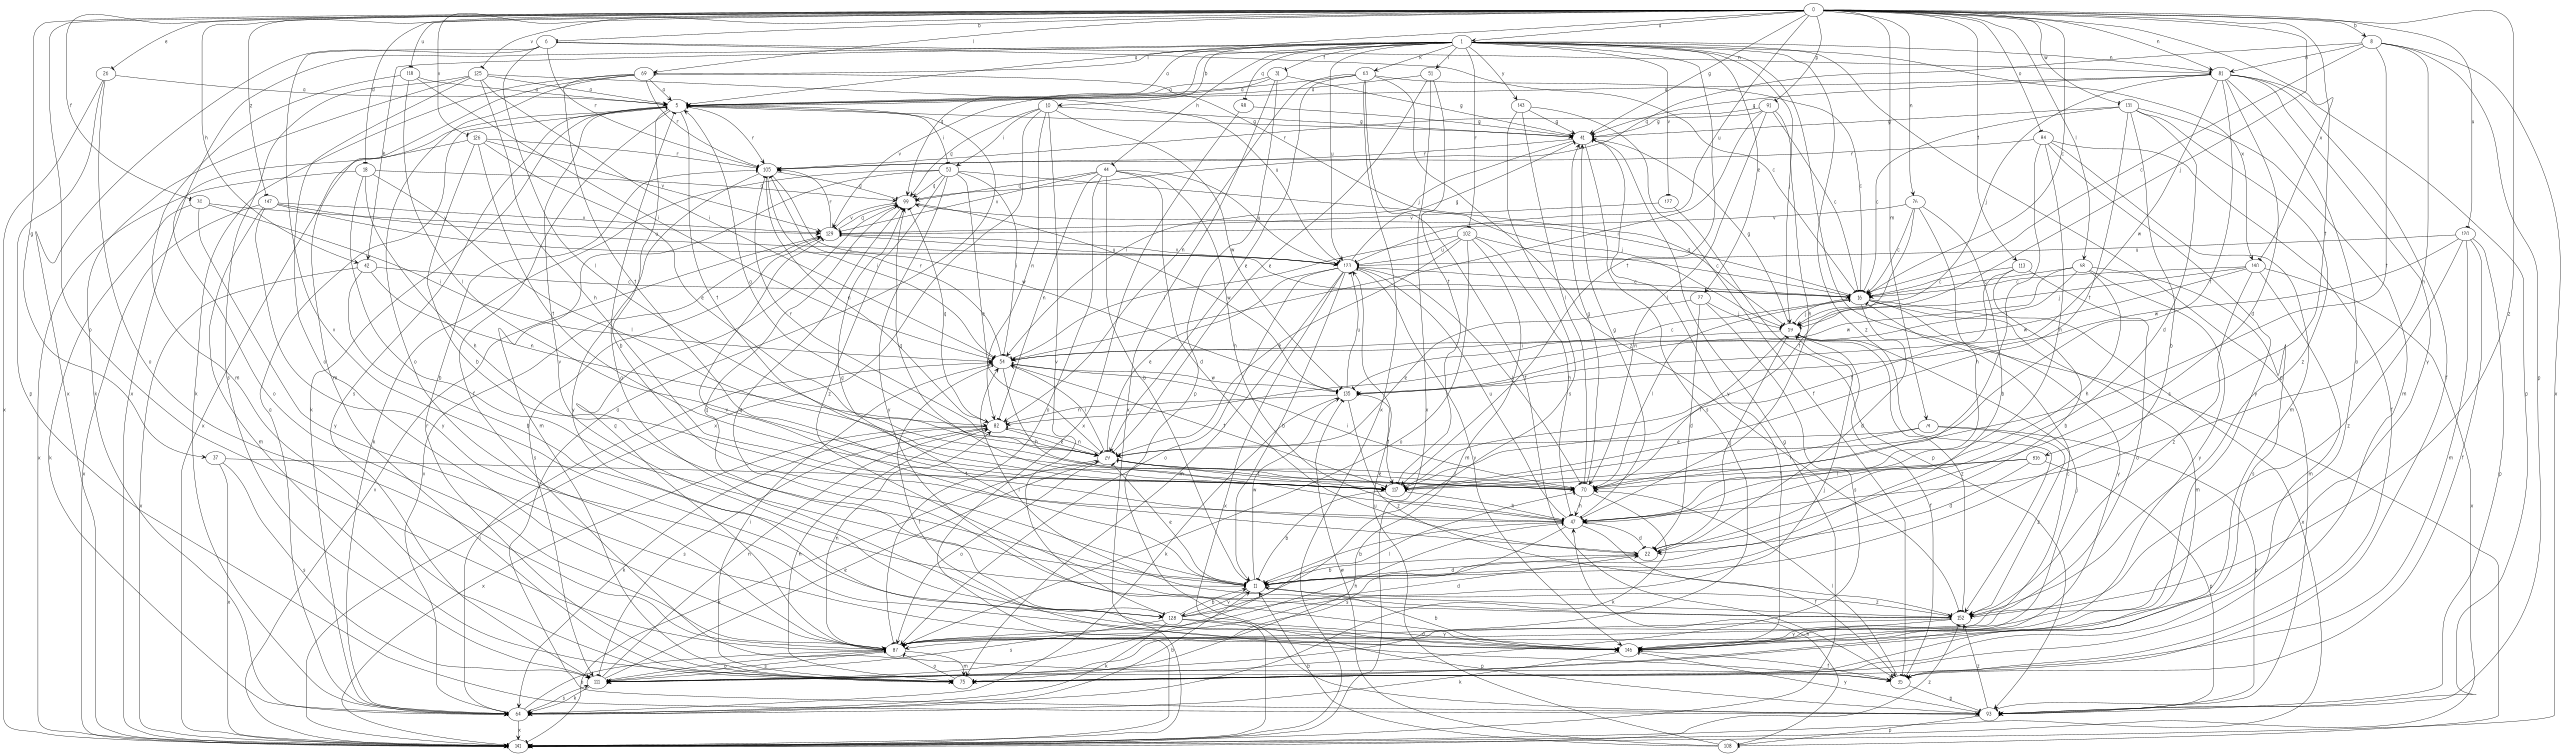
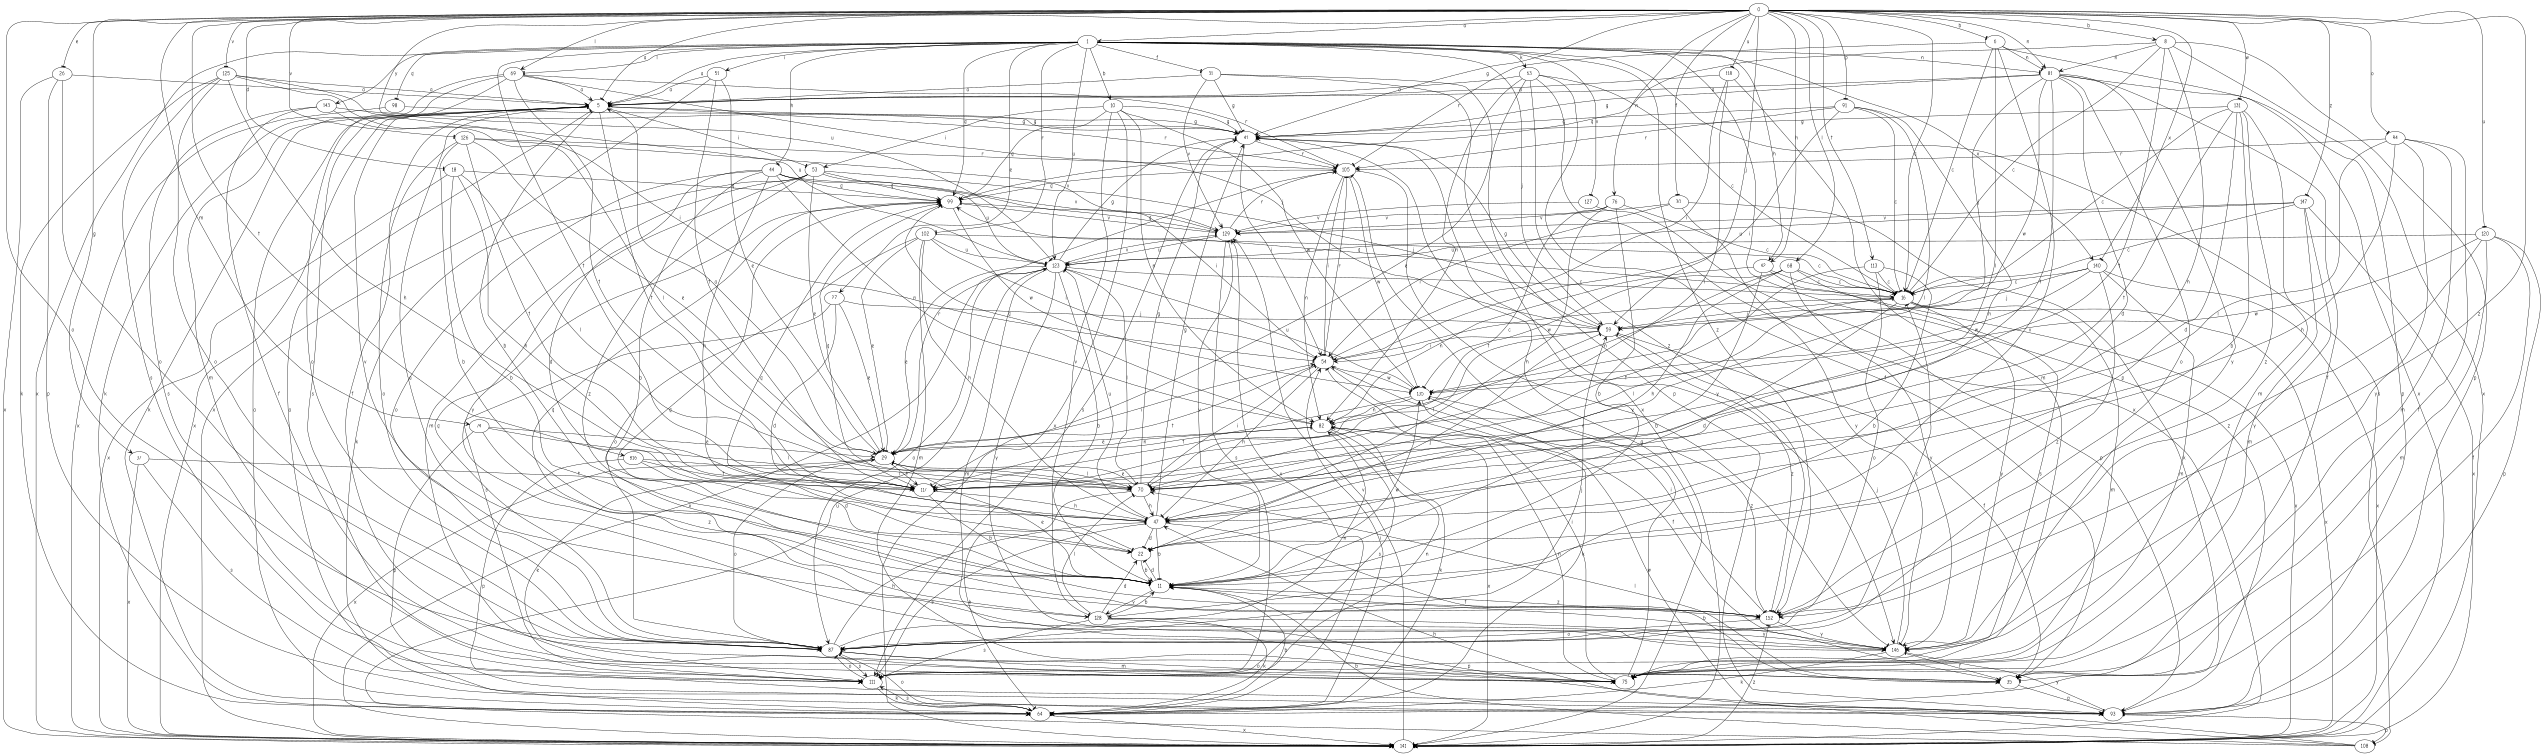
edge "93" -> "152": removed, label "z"
